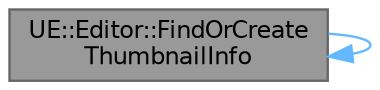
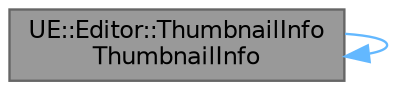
node "UE::Editor::FindOrCreate ThumbnailInfo": label "UE::Editor::FindOrCreate ThumbnailInfo" -> "UE::Editor::ThumbnailInfo ThumbnailInfo"
